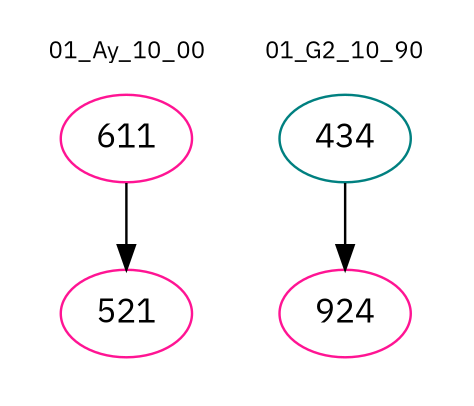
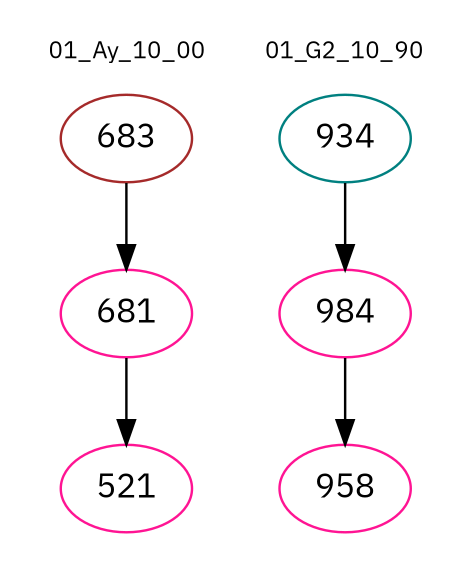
node "611": label "611" -> "681"
node "683": added
node "434": label "434" -> "934"
node "924": label "924" -> "984"
node "958": added
